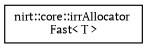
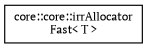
node "nirt::core::irrAllocator Fast< T >": label "nirt::core::irrAllocator Fast< T >" -> "core::core::irrAllocator Fast< T >"
